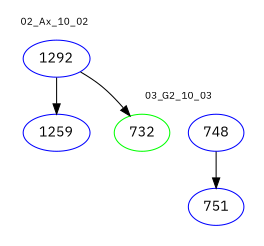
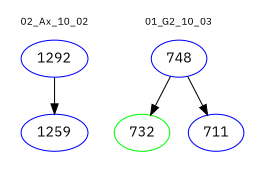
edge "1292" -> "732": now "748" -> "732"
cluster "03_G2_10_03": label "03_G2_10_03" -> "01_G2_10_03"
node "751": label "751" -> "711"
